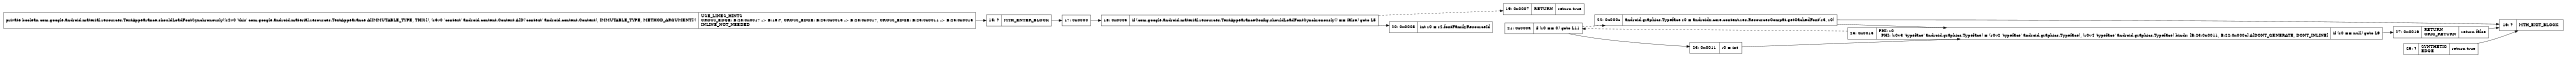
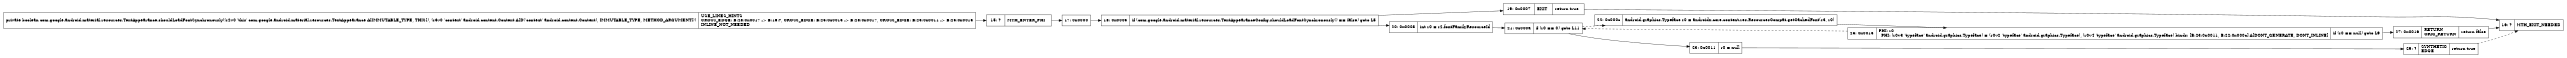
node "19: 0x0007": text "RETURN" -> "EXIT"
edge "18: 0x0005" -> "19: 0x0007": style dashed -> solid
node "15: ?": text "MTH_ENTER_BLOCK" -> "MTH_ENTER_PHI"
edge "22: 0x000c" -> "16: ?": now "19: 0x0007" -> "16: ?"
node "16: ?": text "MTH_EXIT_BLOCK" -> "MTH_EXIT_NEEDED"
edge "20: 0x0008" -> "21: 0x000a": added
edge "29: ?" -> "16: ?": style solid -> dashed
edge "23: 0x0011" -> "25: 0x0013": now "23: 0x0011" -> "29: ?"
node "23: 0x0011": text "r0 = int" -> "r0 = null"
